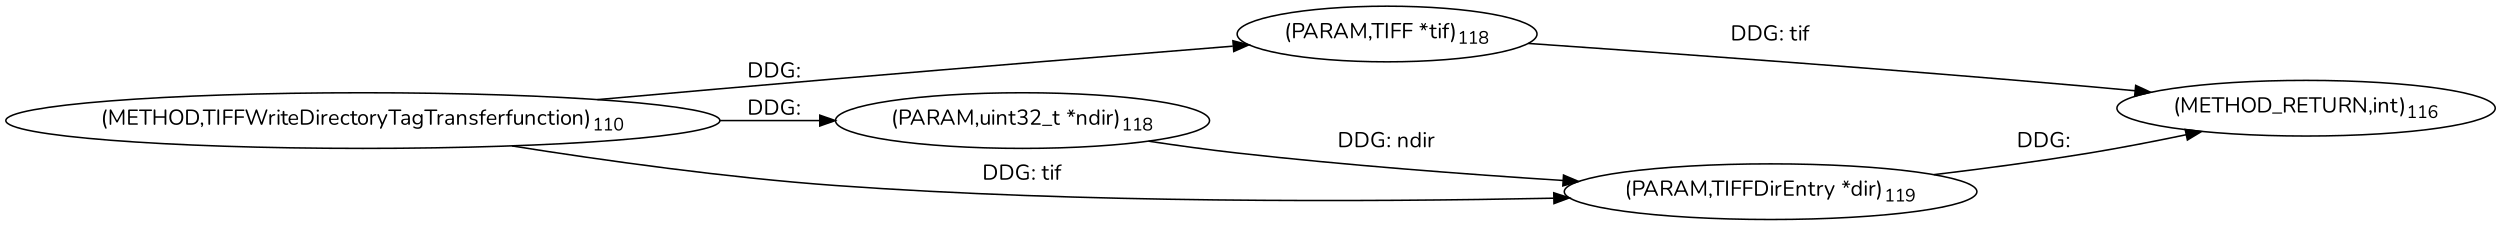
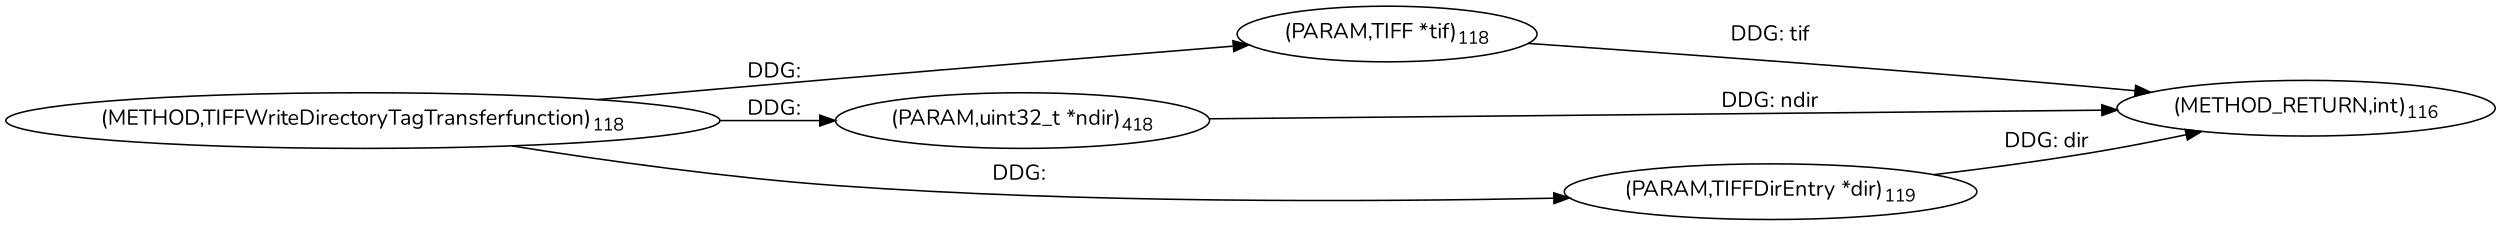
node "(METHOD,TIFFWriteDirectoryTagTransferfunction)": text "110" -> "118"
node "(PARAM,uint32_t *ndir)": text "118" -> "418"
edge "(PARAM,TIFFDirEntry *dir)" -> "(METHOD_RETURN,int)": label "DDG: " -> "DDG: dir"
edge "(PARAM,uint32_t *ndir)" -> "(PARAM,TIFFDirEntry *dir)": now "(PARAM,uint32_t *ndir)" -> "(METHOD_RETURN,int)"
edge "(METHOD,TIFFWriteDirectoryTagTransferfunction)" -> "(PARAM,TIFFDirEntry *dir)": label "DDG: tif" -> "DDG: "
